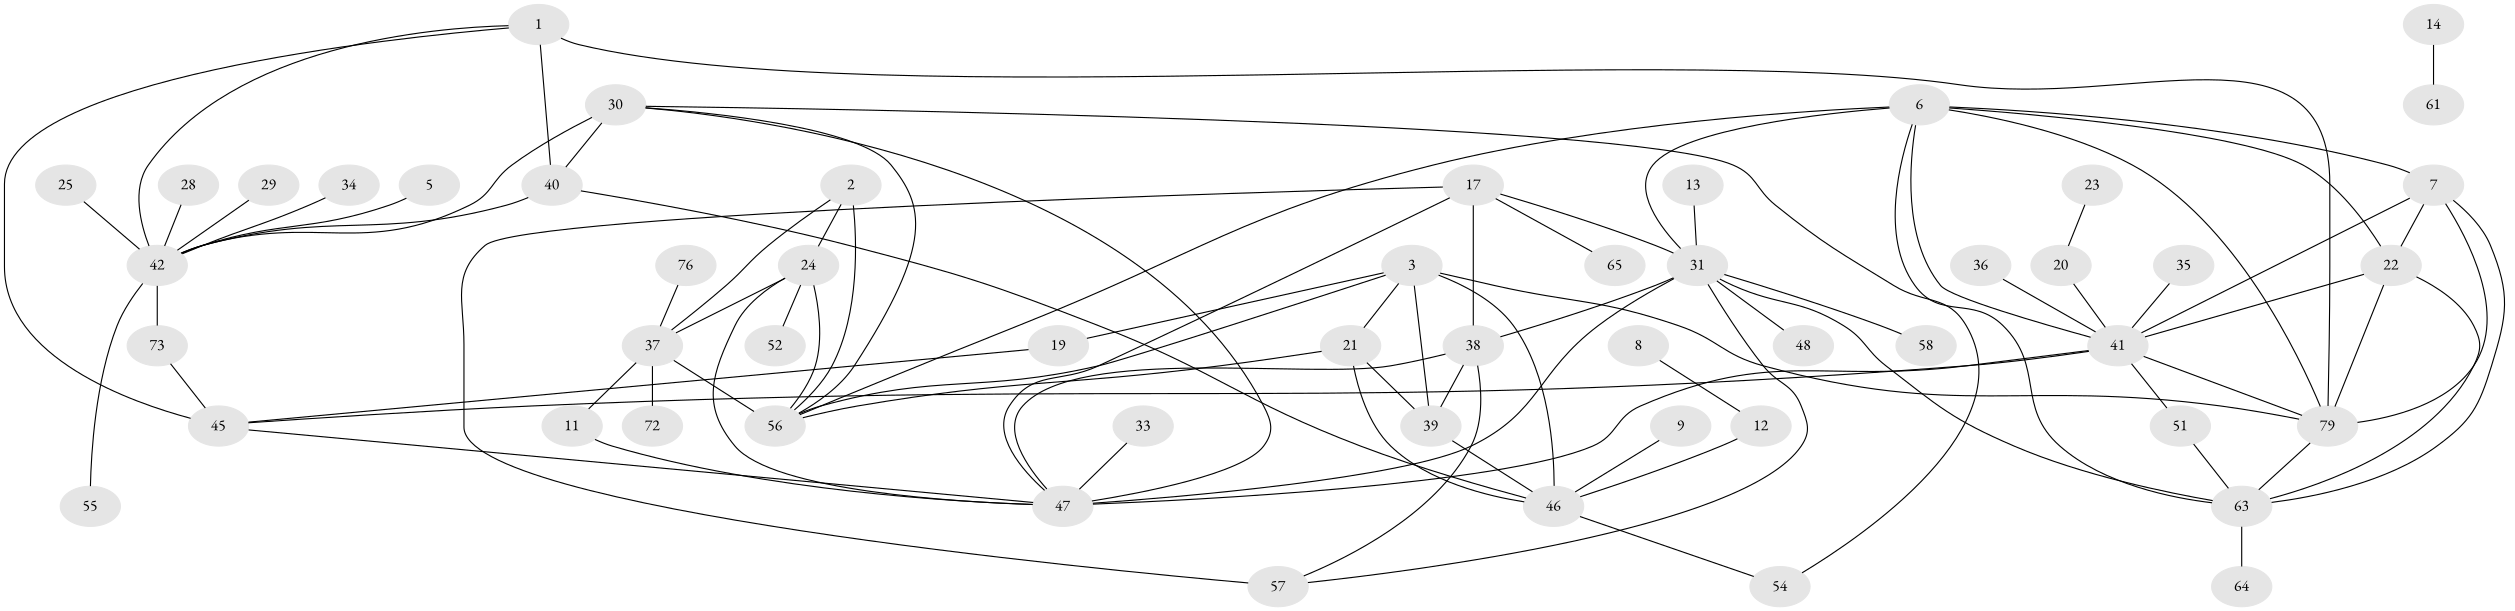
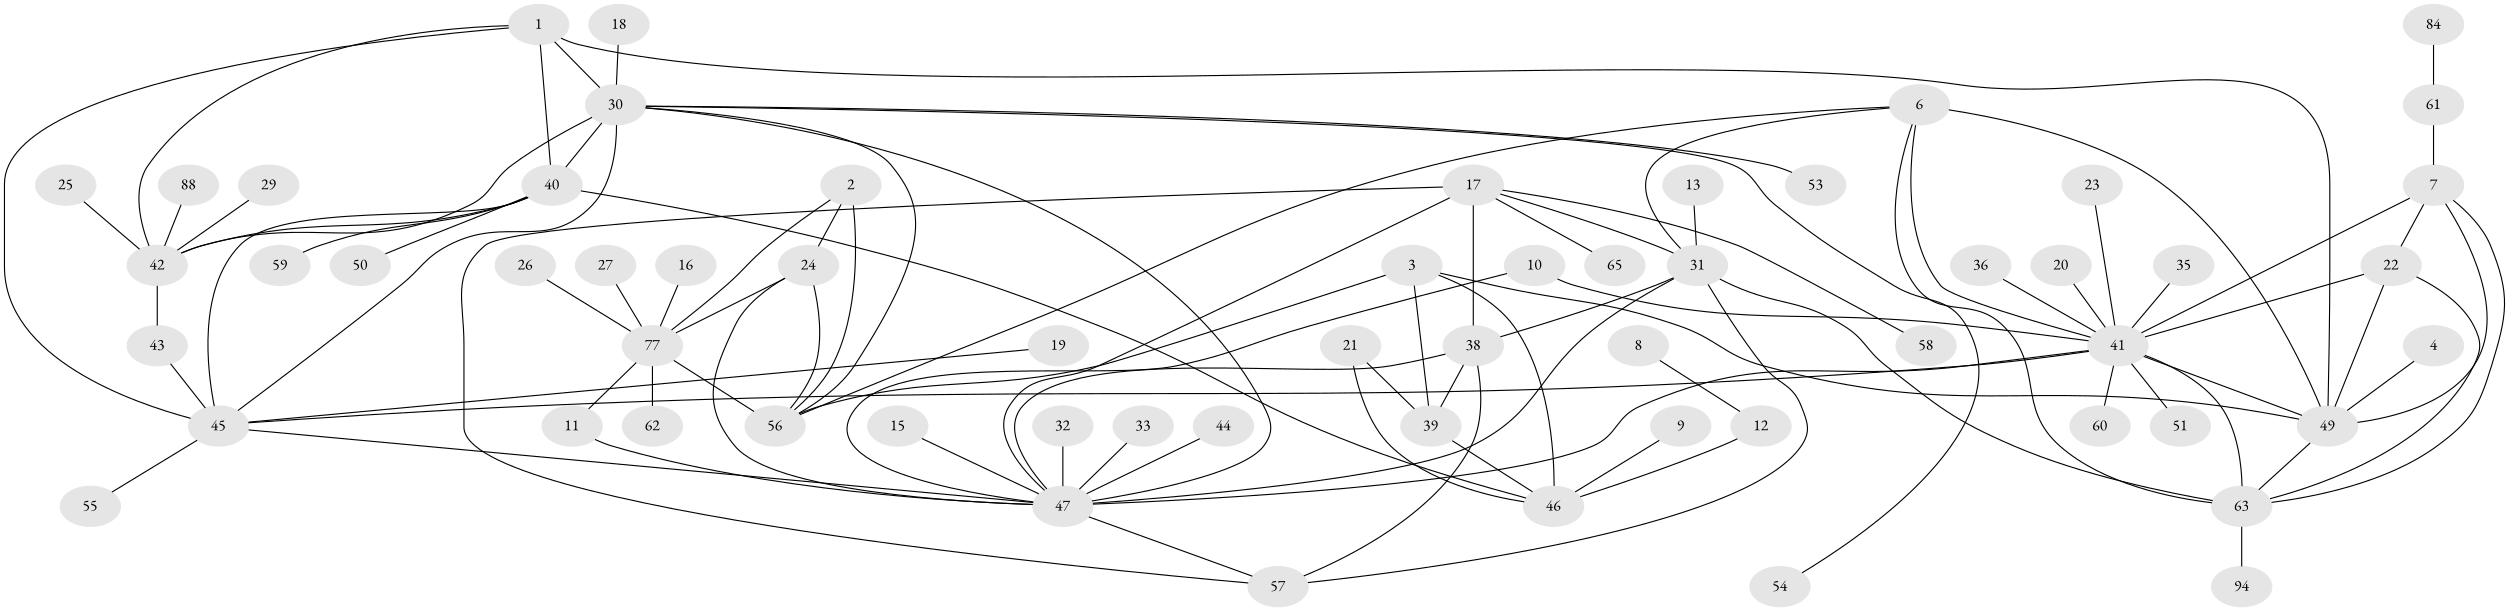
node "18": added
node "14": label "14" -> "84"
edge "1" -- "30": added
edge "6" -- "7": now "61" -- "7"
edge "6" -- "22": removed
node "28": label "28" -> "88"
node "34": removed
node "5": removed
node "53": added
edge "40" -- "45": added
edge "23" -- "20": now "23" -- "41"
edge "30" -- "45": added
node "59": added
node "50": added
node "26": added
node "27": added
node "76": label "76" -> "16"
node "10": added
edge "3" -- "19": removed
edge "31" -- "58": now "17" -- "58"
edge "3" -- "21": removed
node "73": label "73" -> "43"
node "37": label "37" -> "77"
node "52": removed
node "48": removed
node "4": added
edge "42" -- "55": now "45" -- "55"
edge "21" -- "56": removed
node "72": label "72" -> "62"
node "15": added
node "32": added
node "44": added
node "60": added
node "79": label "79" -> "49"
edge "51" -- "63": now "41" -- "63"
edge "47" -- "57": added
edge "46" -- "54": removed
node "64": label "64" -> "94"
